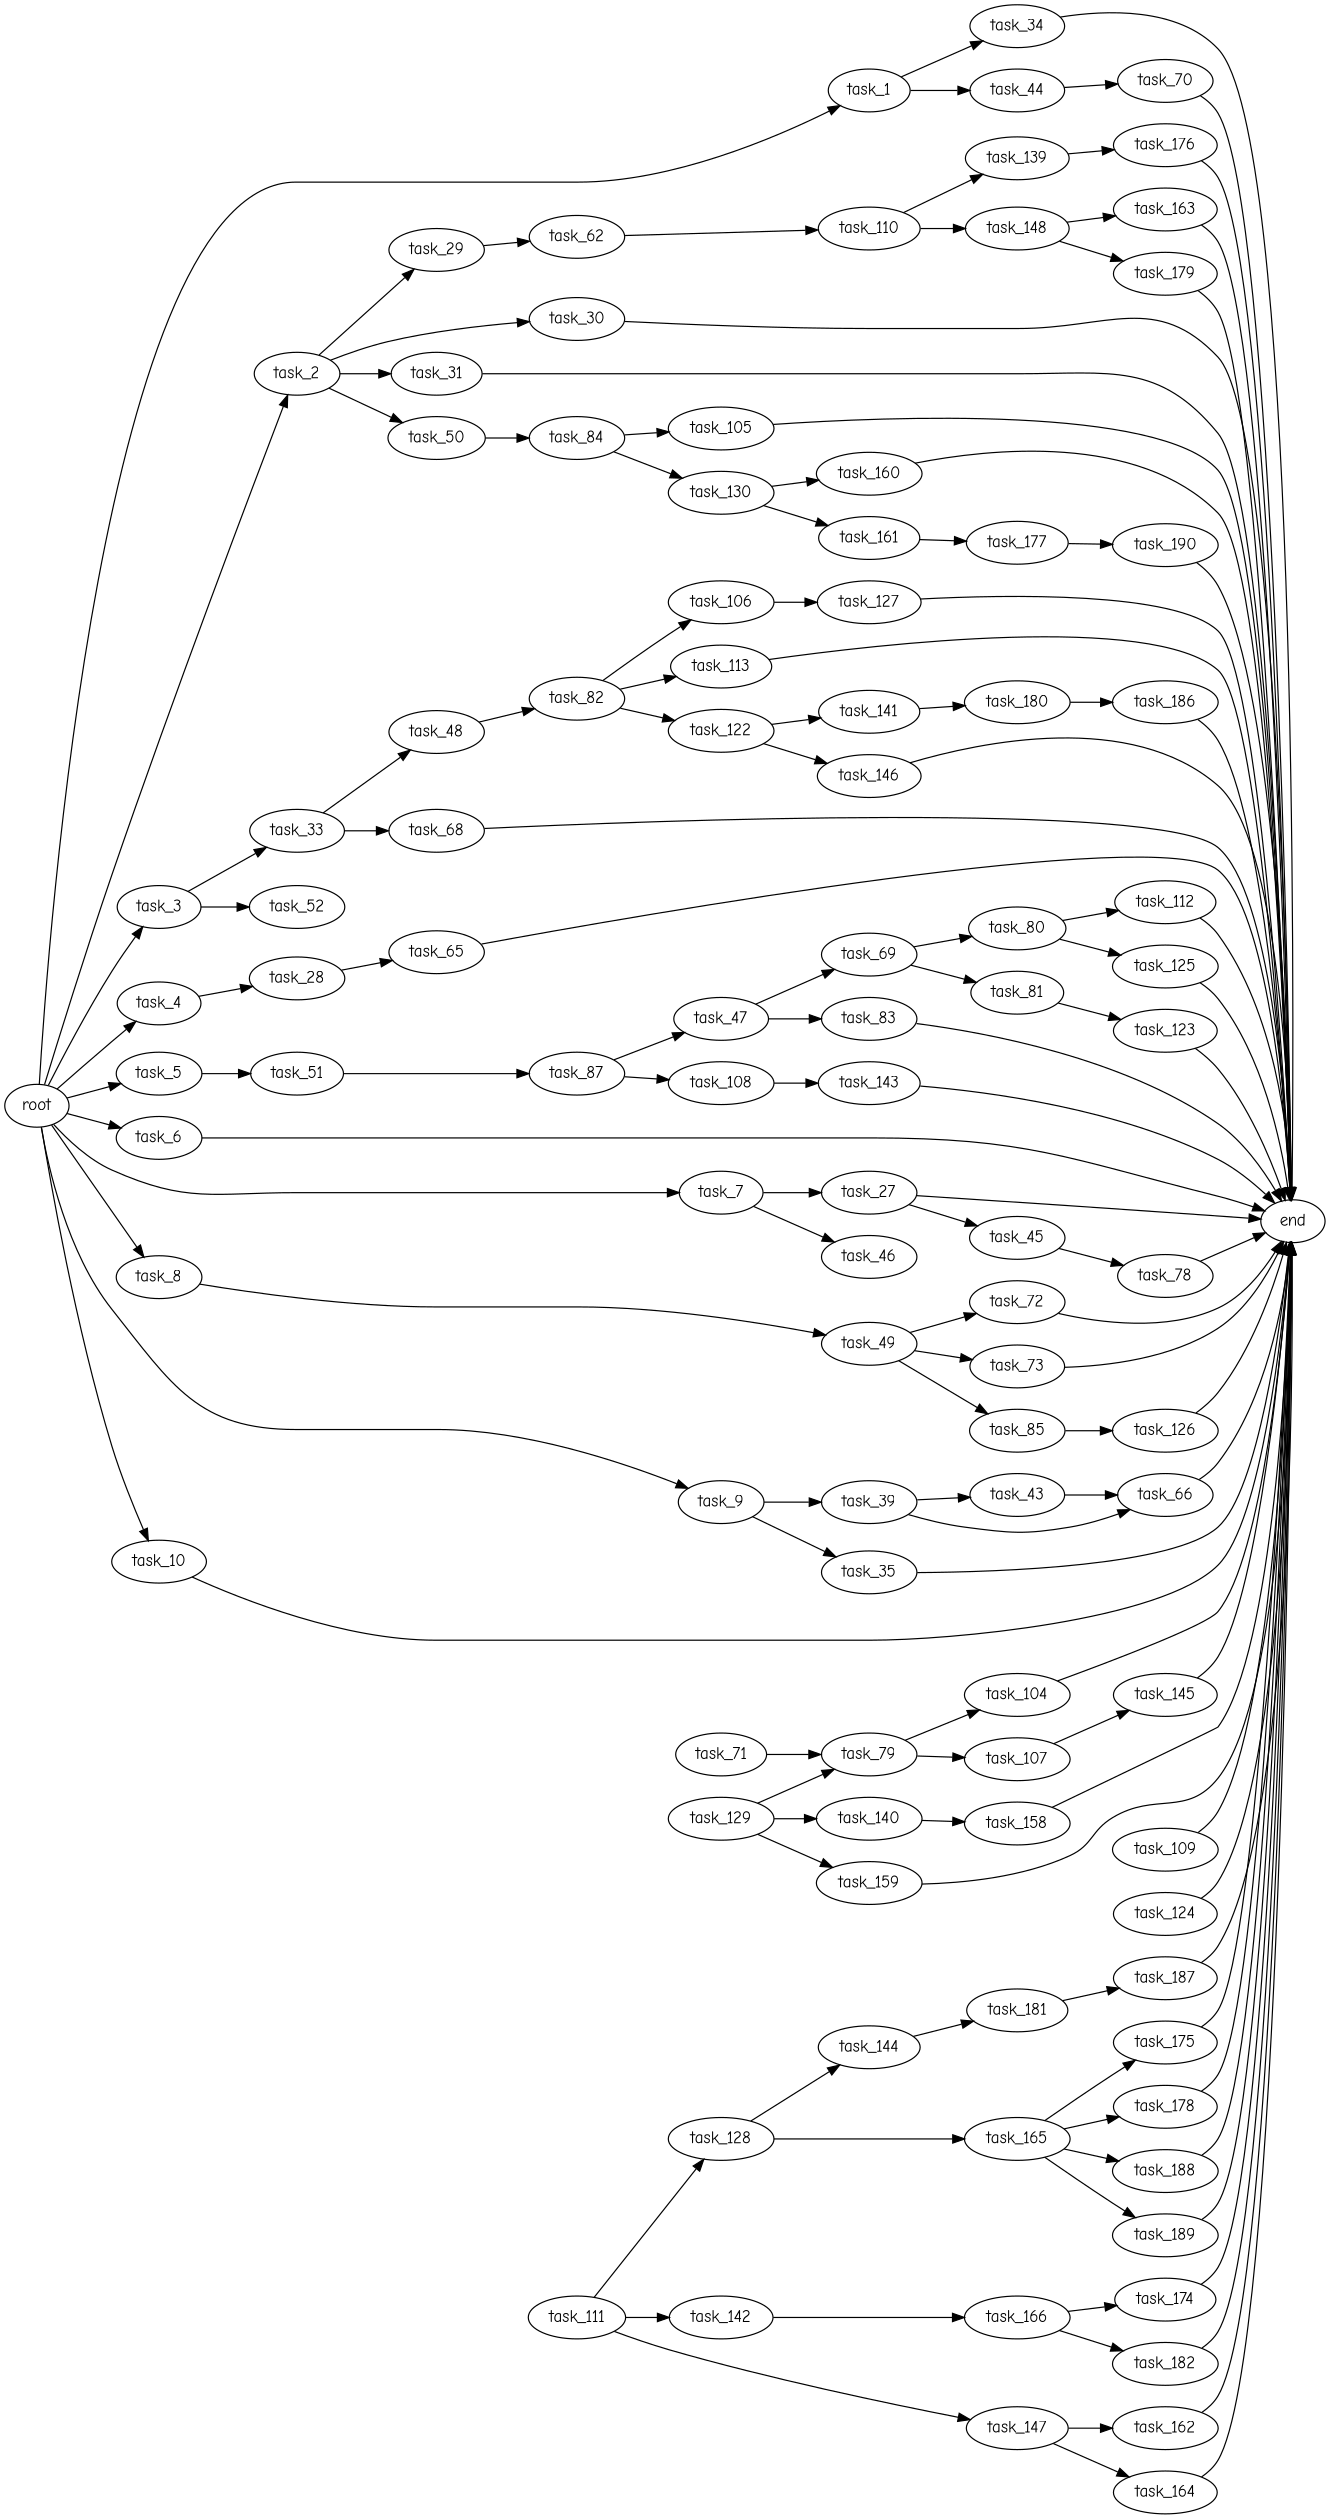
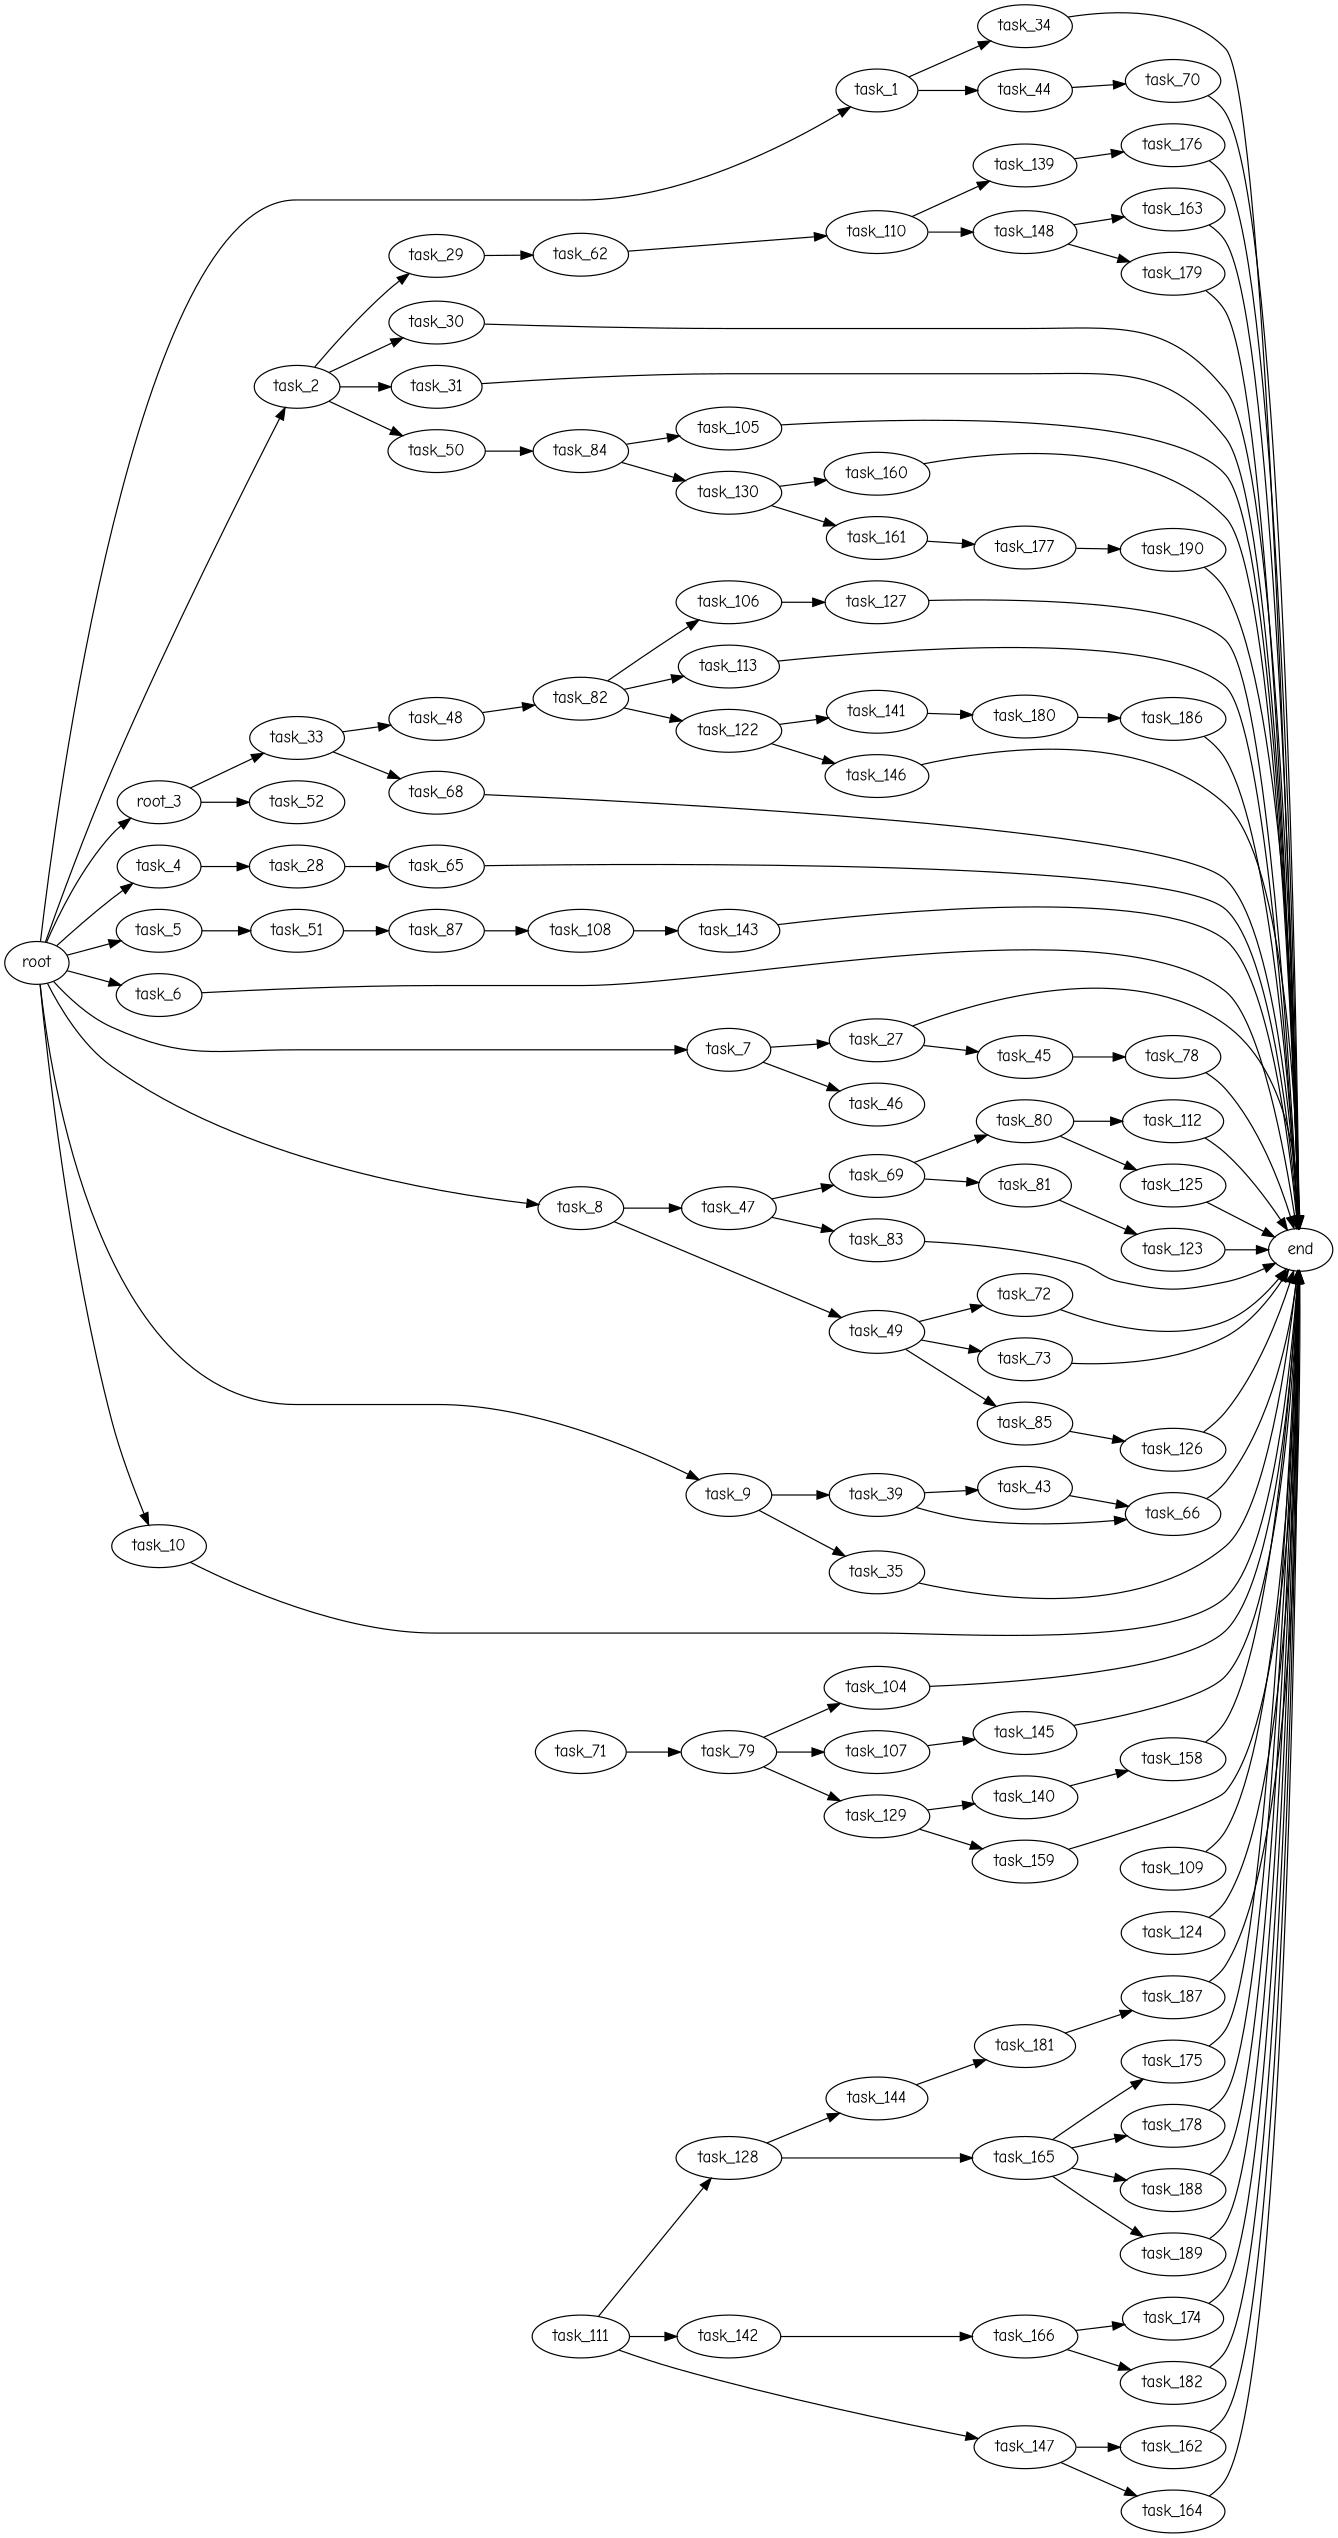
node "task_3": label "task_3" -> "root_3"
edge "task_87" -> "task_47": now "task_8" -> "task_47"
edge "task_129" -> "task_79": reversed
